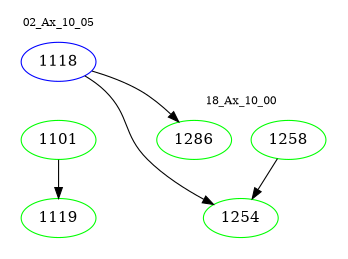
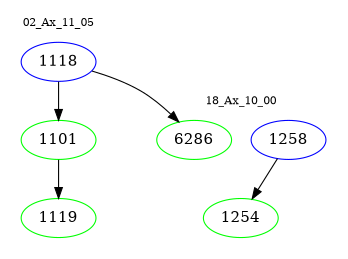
cluster "02_Ax_10_05": label "02_Ax_10_05" -> "02_Ax_11_05"
node "1286": label "1286" -> "6286"
node "1258": color green -> blue
edge "1118" -> "1254": now "1118" -> "1101"
